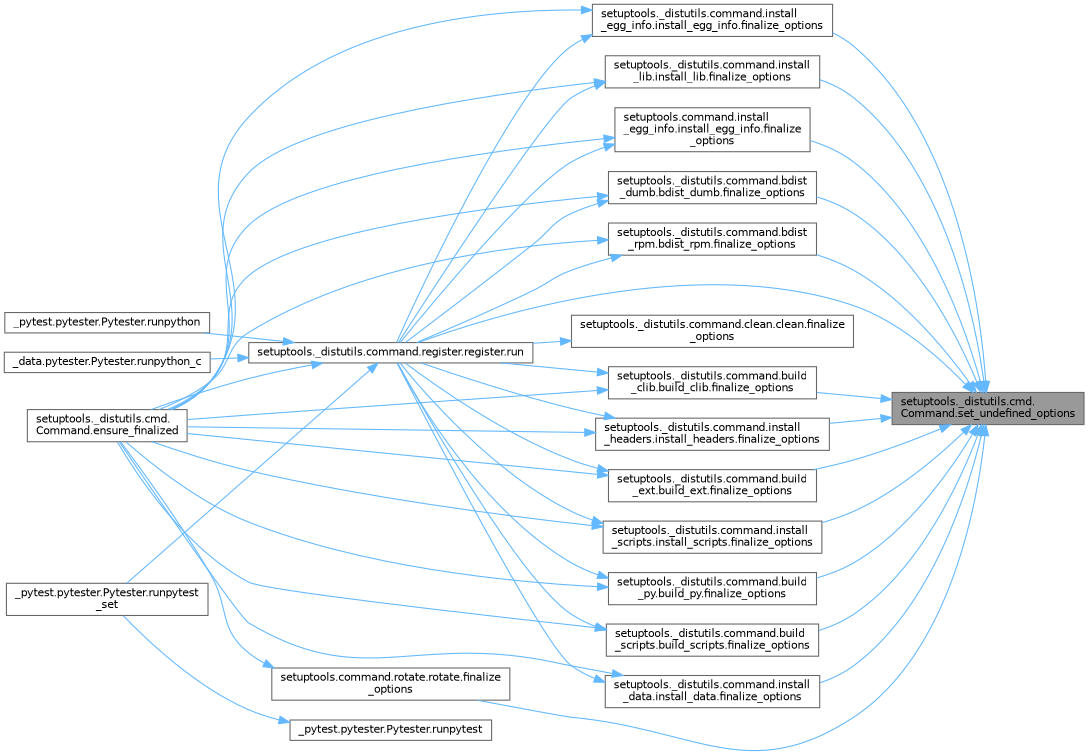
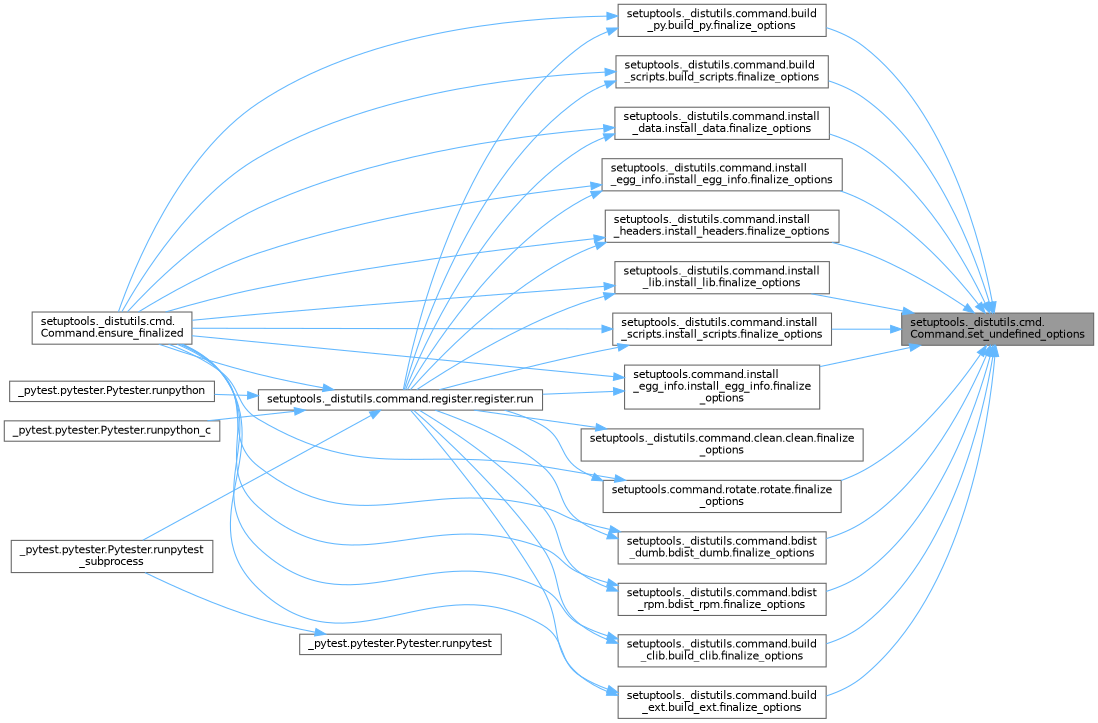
edge "setuptools._distutils.command.register.register.run" -> "setuptools._distutils.cmd. Command.set_undefined_options": now "setuptools._distutils.command.register.register.run" -> "setuptools.command.rotate.rotate.finalize _options"
node "_data.pytester.Pytester.runpython_c": label "_data.pytester.Pytester.runpython_c" -> "_pytest.pytester.Pytester.runpython_c"
node "_pytest.pytester.Pytester.runpytest _set": label "_pytest.pytester.Pytester.runpytest _set" -> "_pytest.pytester.Pytester.runpytest _subprocess"
